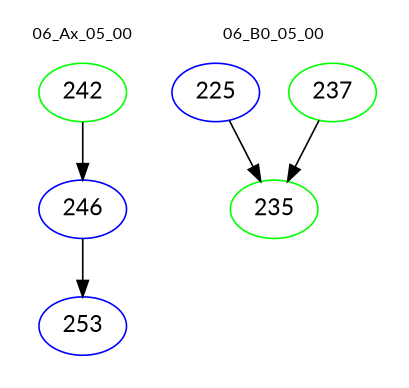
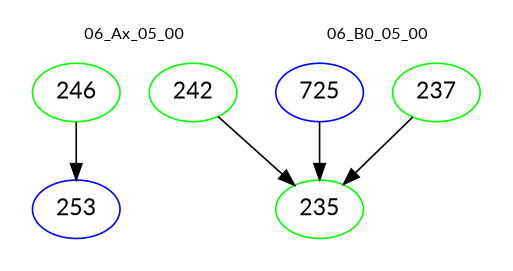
node "225": label "225" -> "725"
edge "242" -> "246": now "242" -> "235"
node "246": color blue -> green
